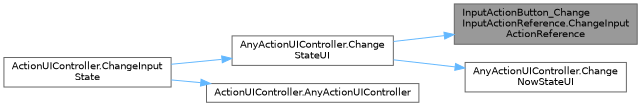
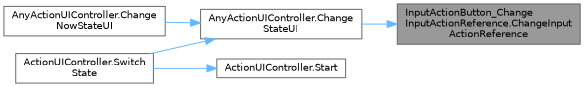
edge "AnyActionUIController.Change StateUI" -> "AnyActionUIController.Change NowStateUI": reversed
node "ActionUIController.ChangeInput State": label "ActionUIController.ChangeInput State" -> "ActionUIController.Switch State"
node "ActionUIController.AnyActionUIController": label "ActionUIController.AnyActionUIController" -> "ActionUIController.Start"
